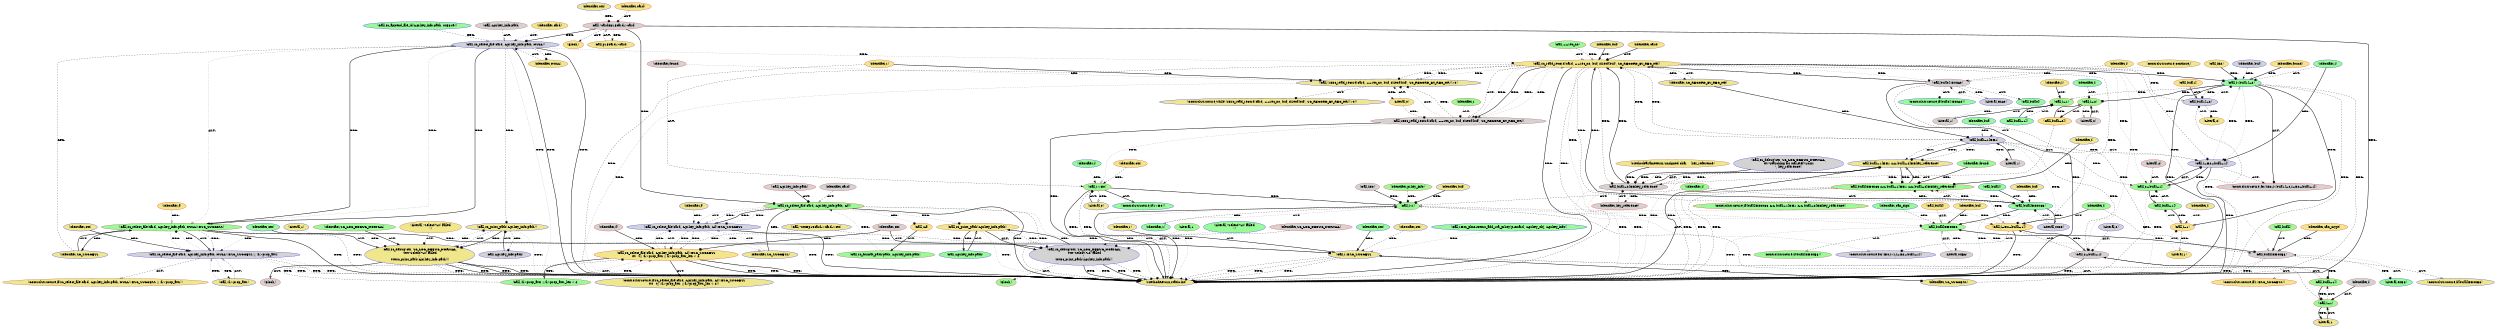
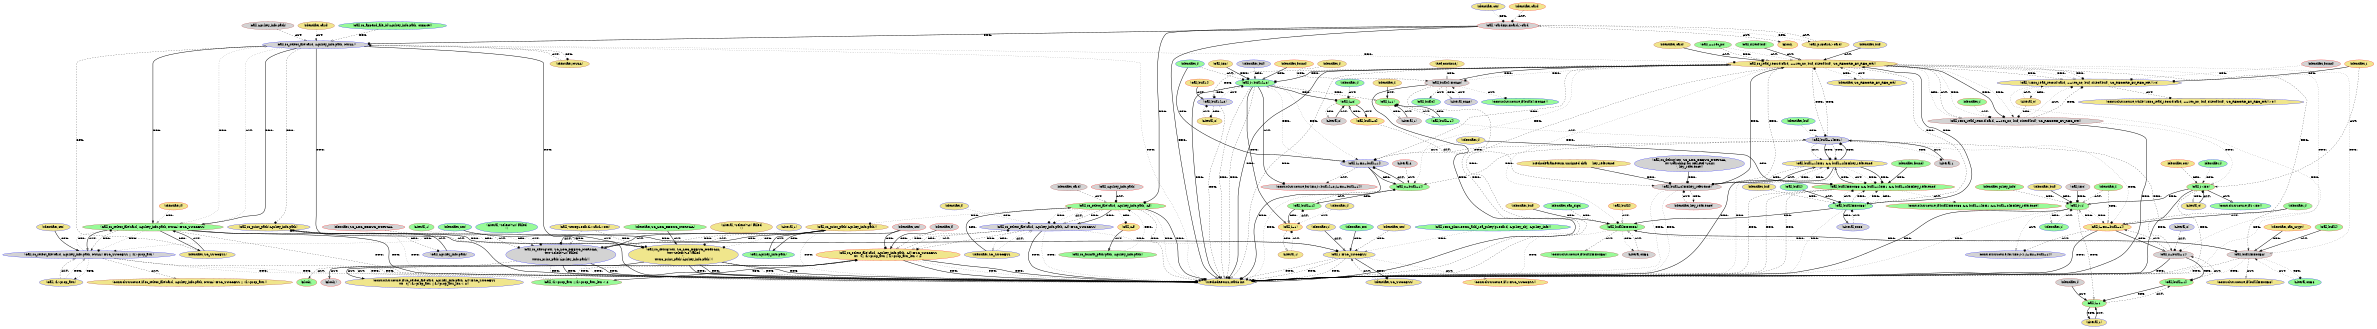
node "(Call,sizeof(buf))": added
node "(ControlStructure,continue;)": label "(ControlStructure,continue;)" -> "(Ref,continue;)"
edge "(Identifier,SC_RECORD_BY_REC_NR)" -> "(Call,buf[i+1]==1)": now "(Call,buf[i+1]==1 && buf[i+2]==key_reference)" -> "(Call,buf[i+1]==1)"
